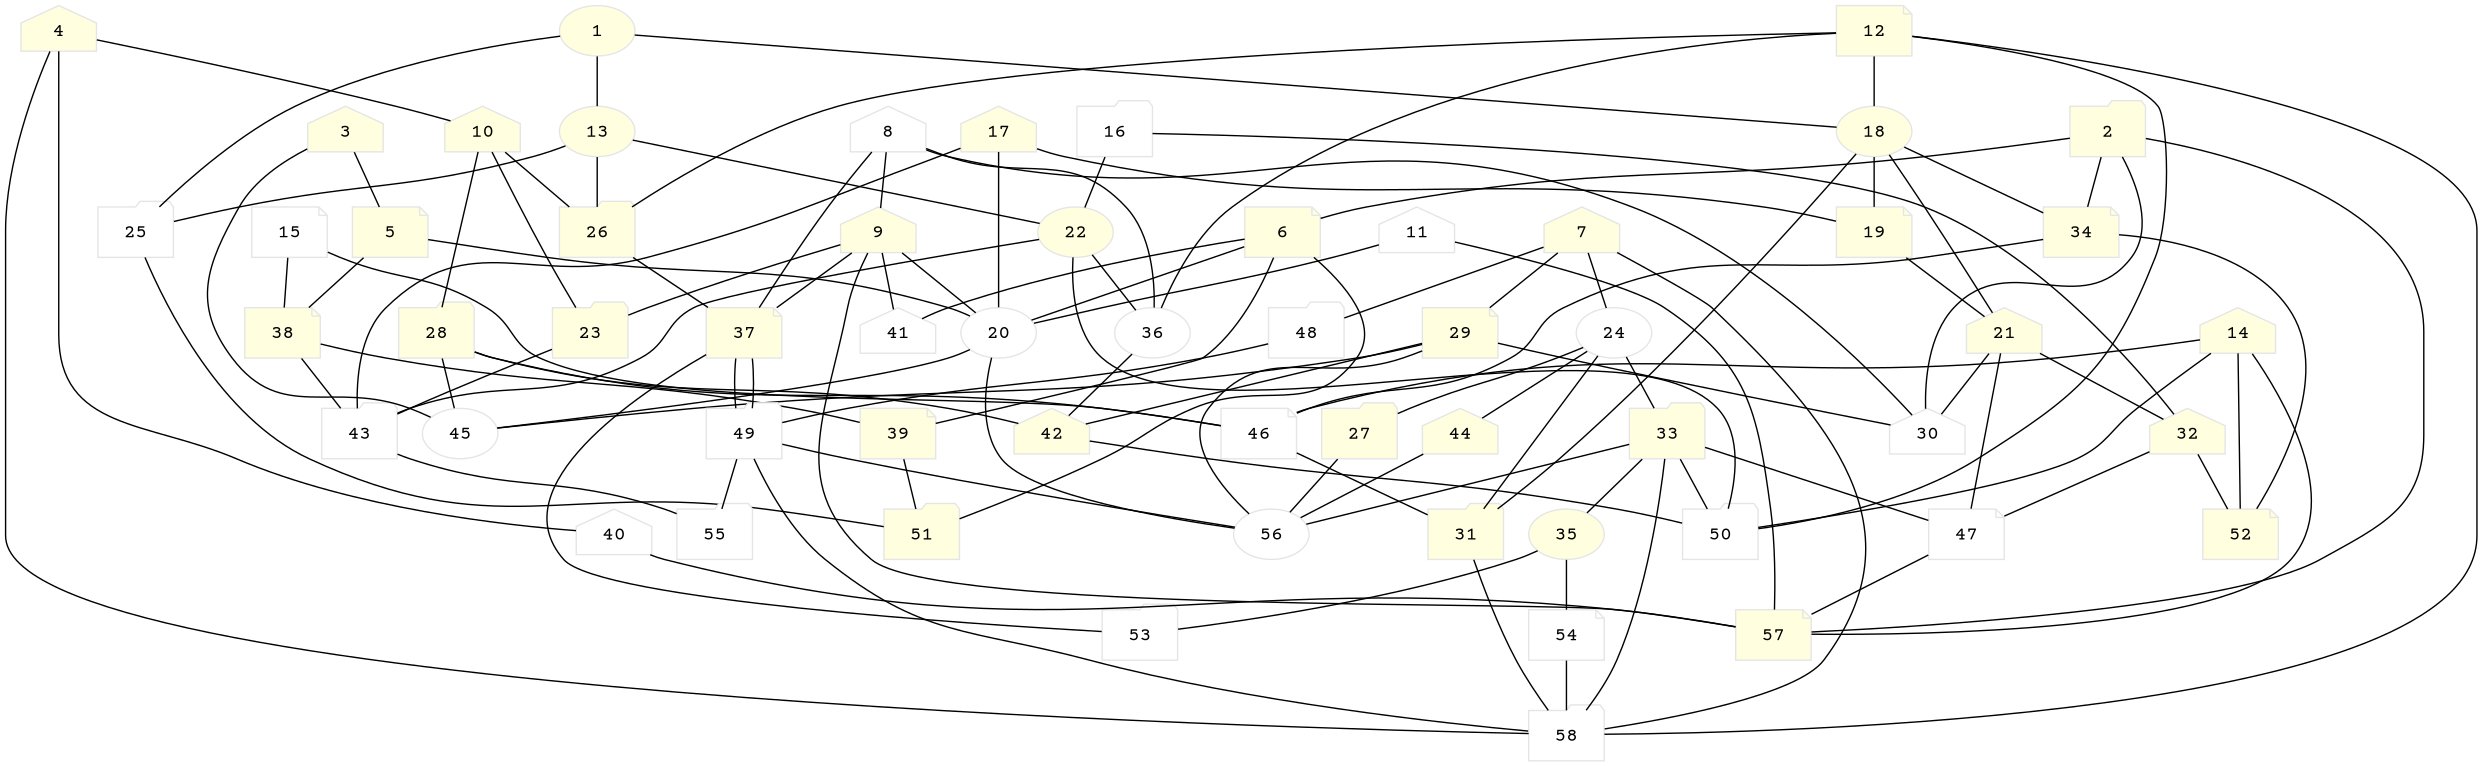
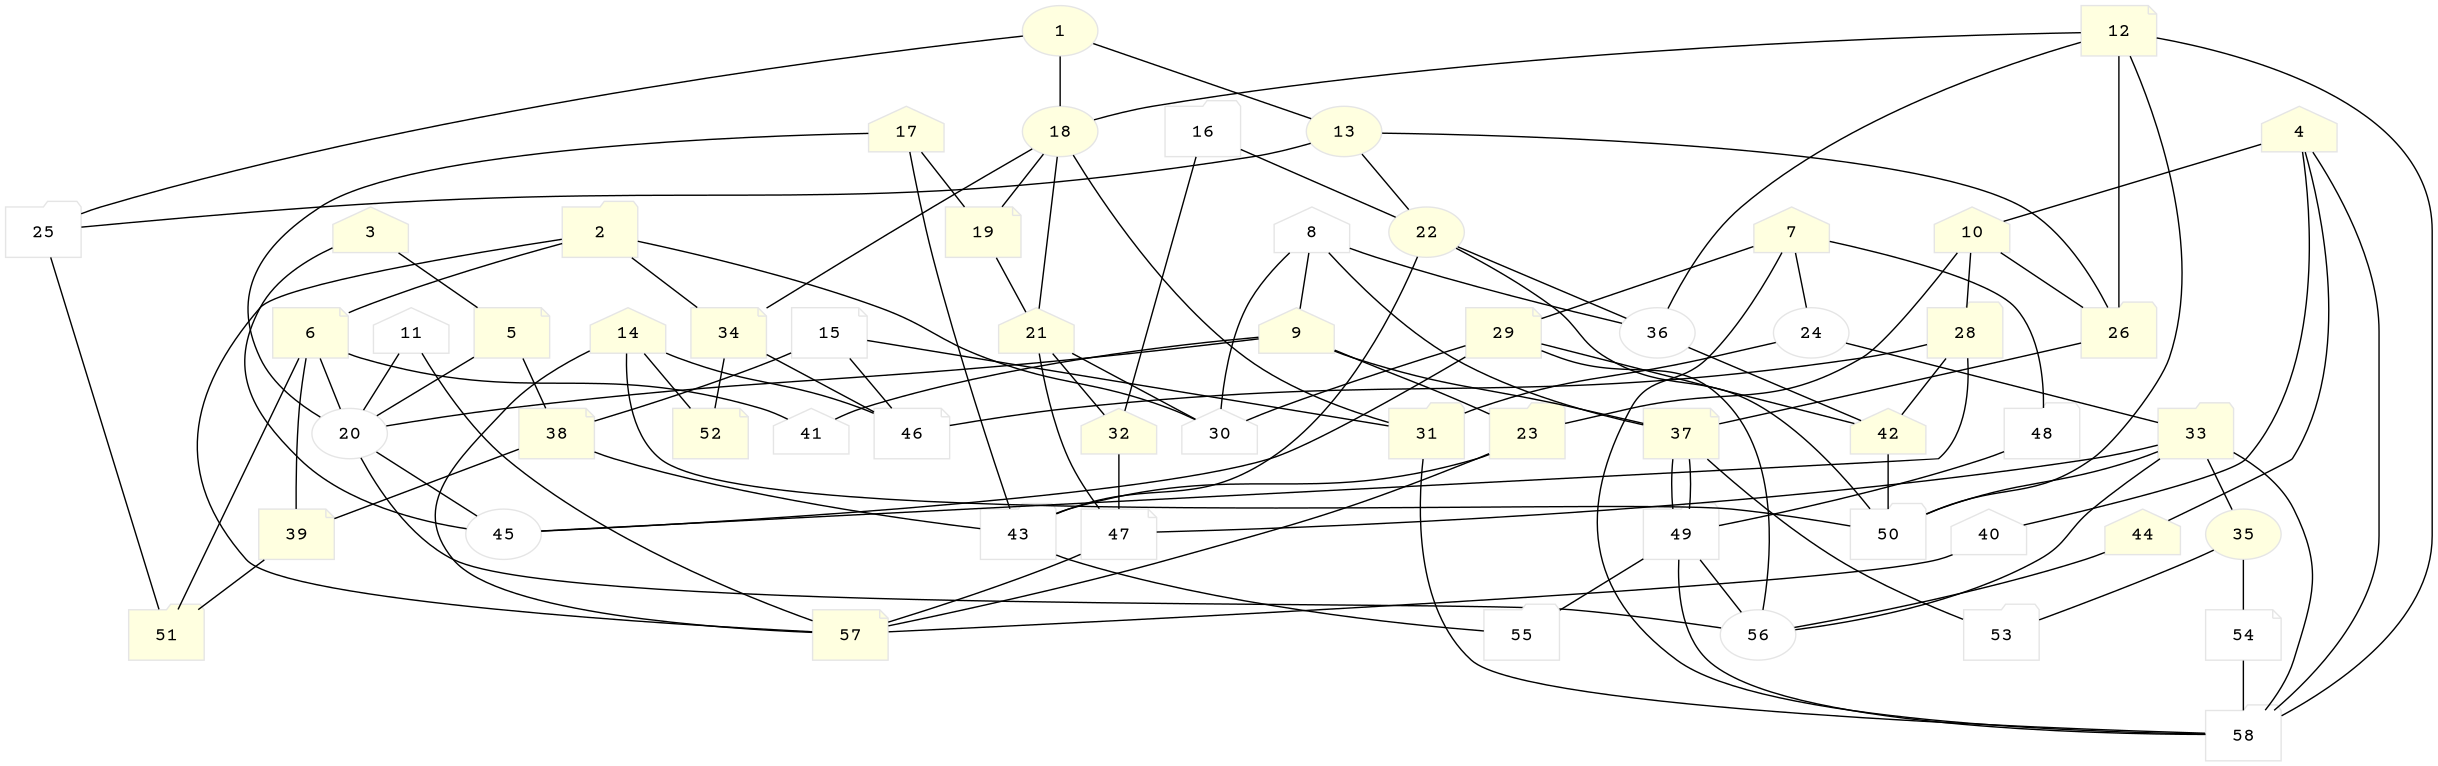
edge "24" -- "44": now "4" -- "44"
node "27": removed
edge "32" -- "52": removed
edge "46" -- "31": now "15" -- "31"
edge "9" -- "57": now "23" -- "57"
